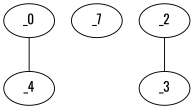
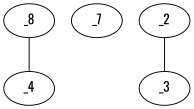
node "_0": label "_0" -> "_8"
